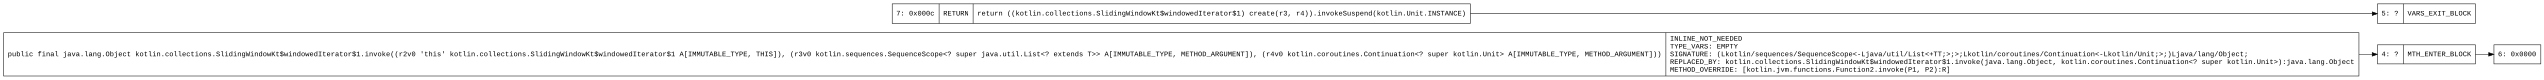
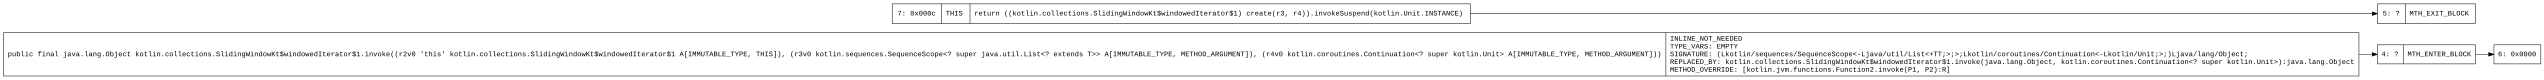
node "7: 0x000c": text "RETURN" -> "THIS"
node "5: ?": text "VARS_EXIT_BLOCK" -> "MTH_EXIT_BLOCK"
